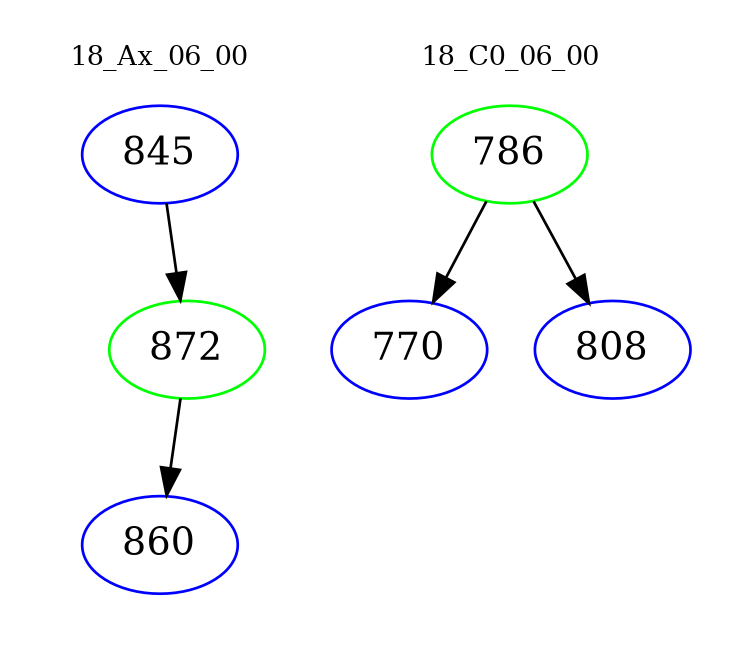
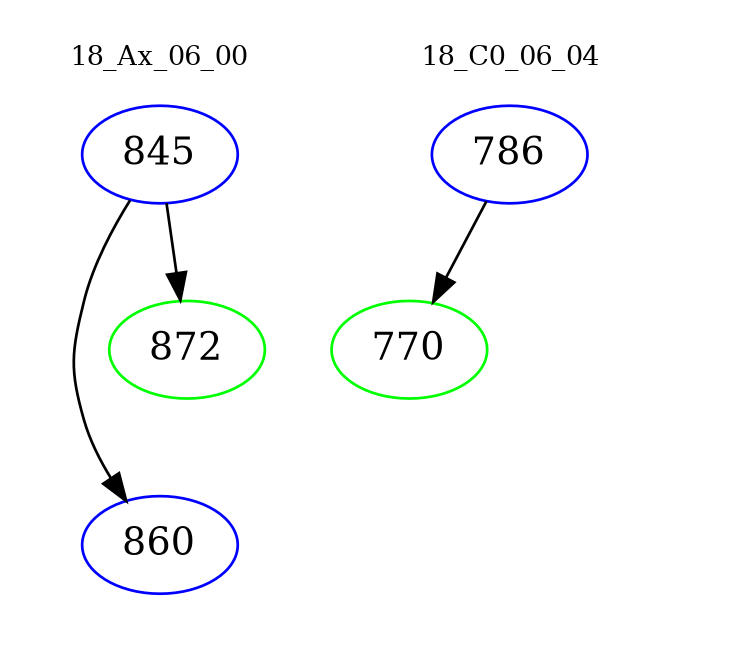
cluster "18_C0_06_00": label "18_C0_06_00" -> "18_C0_06_04"
node "786": color green -> blue
node "770": color blue -> green
node "808": removed
edge "872" -> "860": now "845" -> "860"
